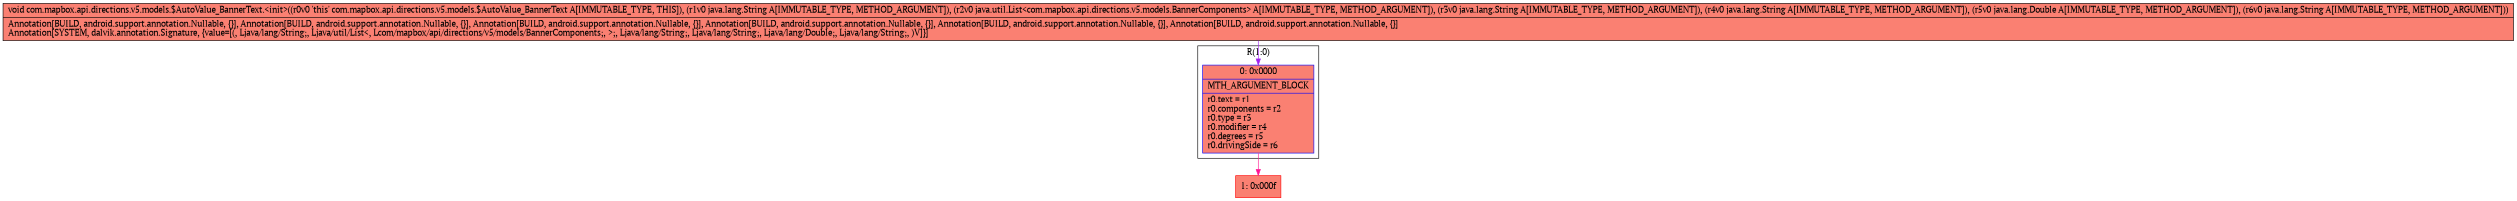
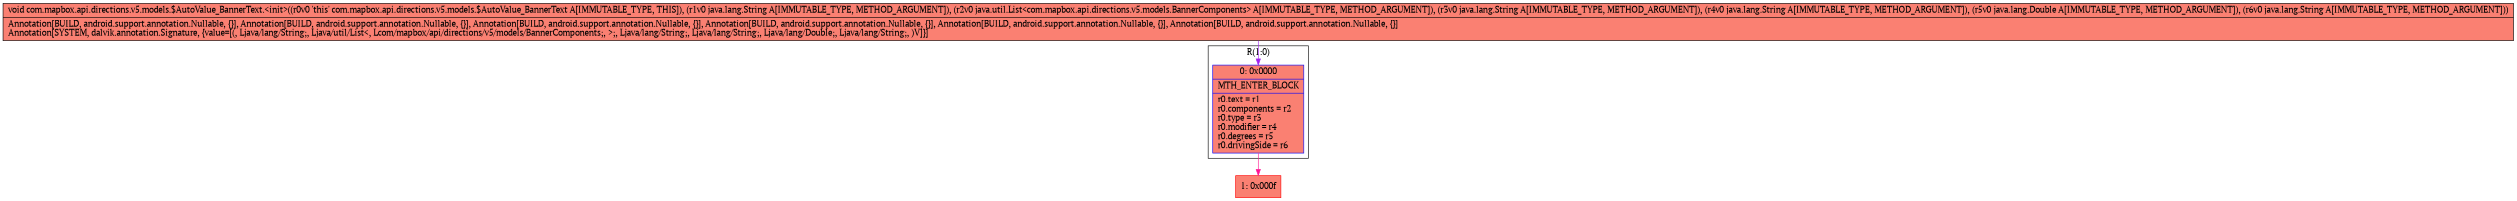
node "0: 0x0000": text "MTH_ARGUMENT_BLOCK" -> "MTH_ENTER_BLOCK"
